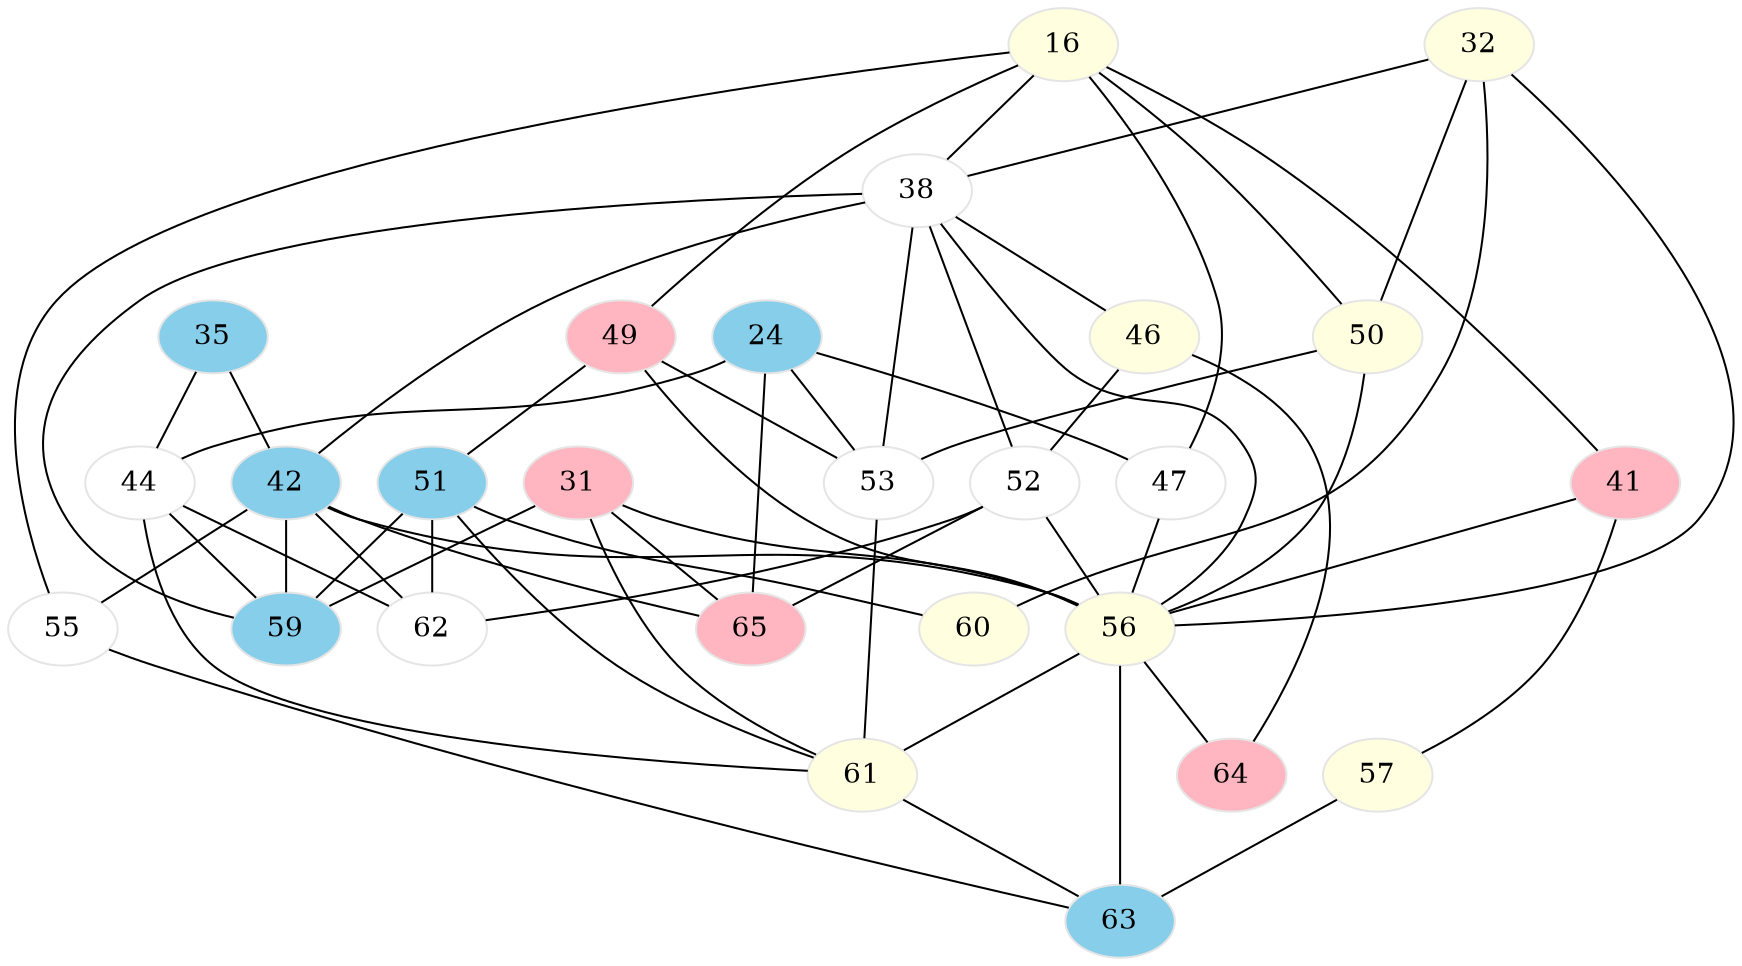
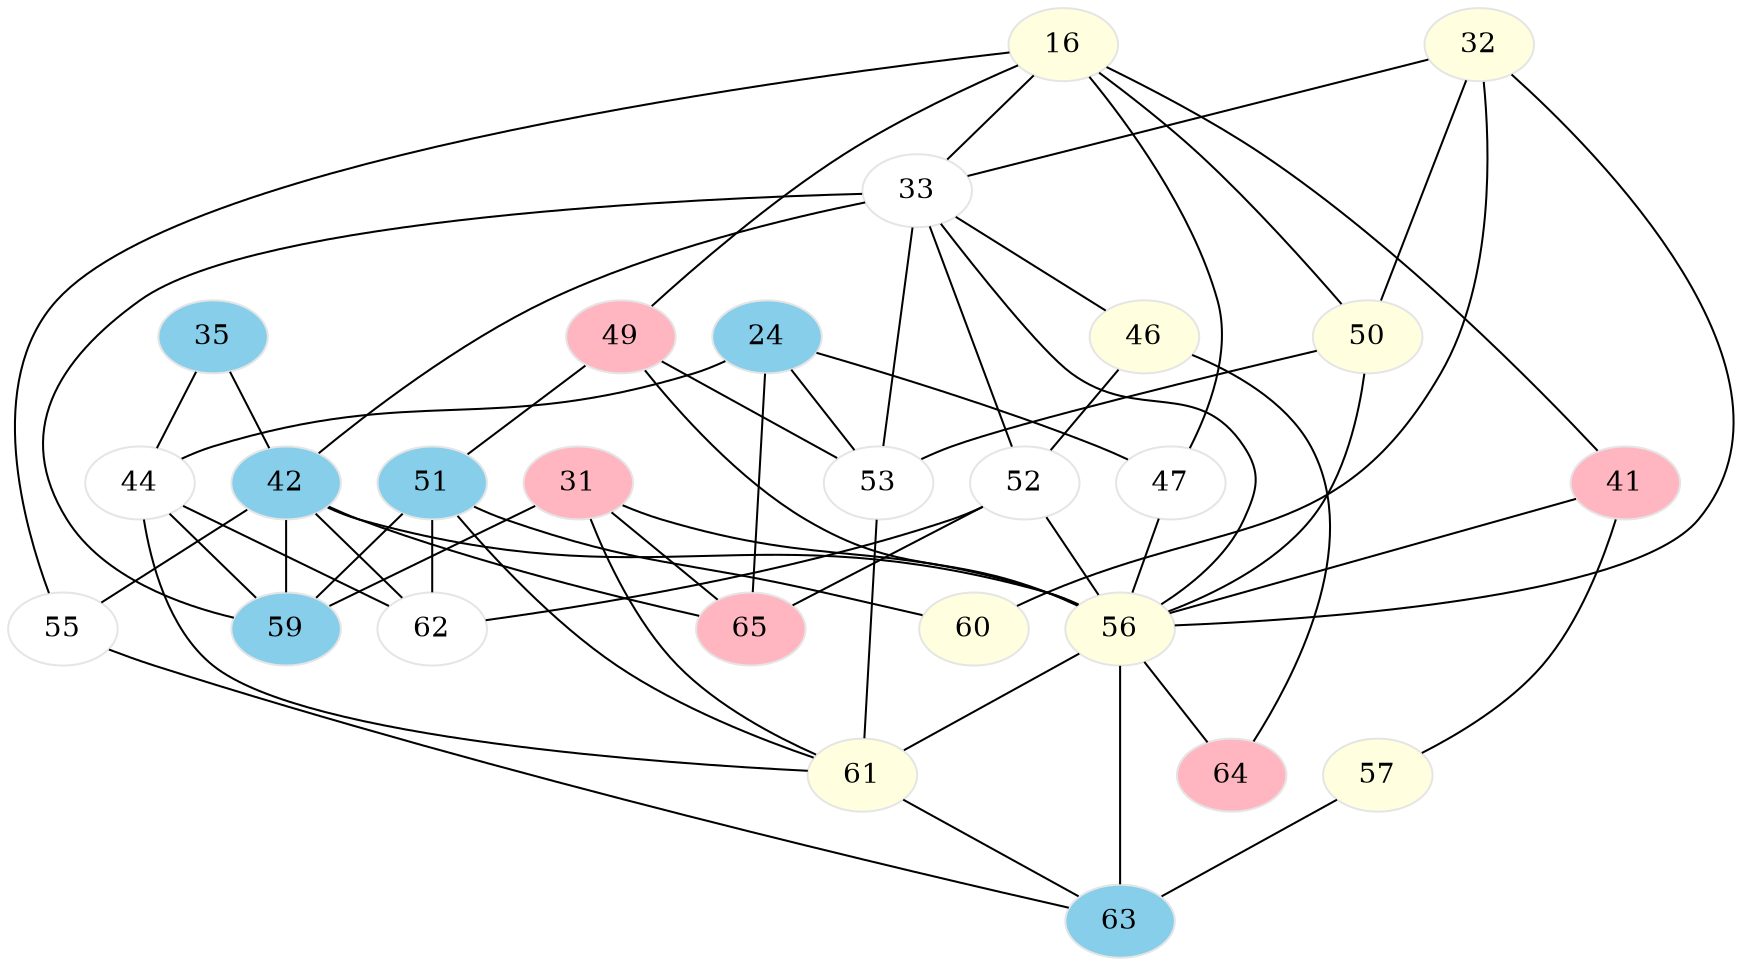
node "38": label "38" -> "33"
